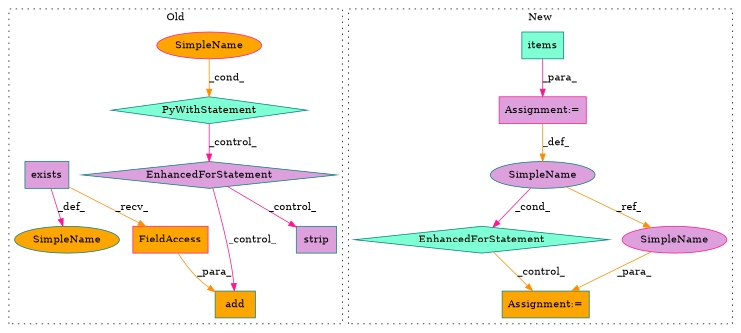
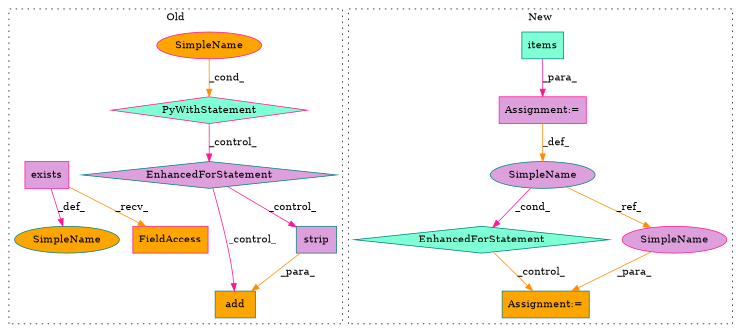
node "PyWithStatement": color teal -> deeppink
node "exists": color teal -> deeppink
edge "FieldAccess" -> "add": now "strip" -> "add"
